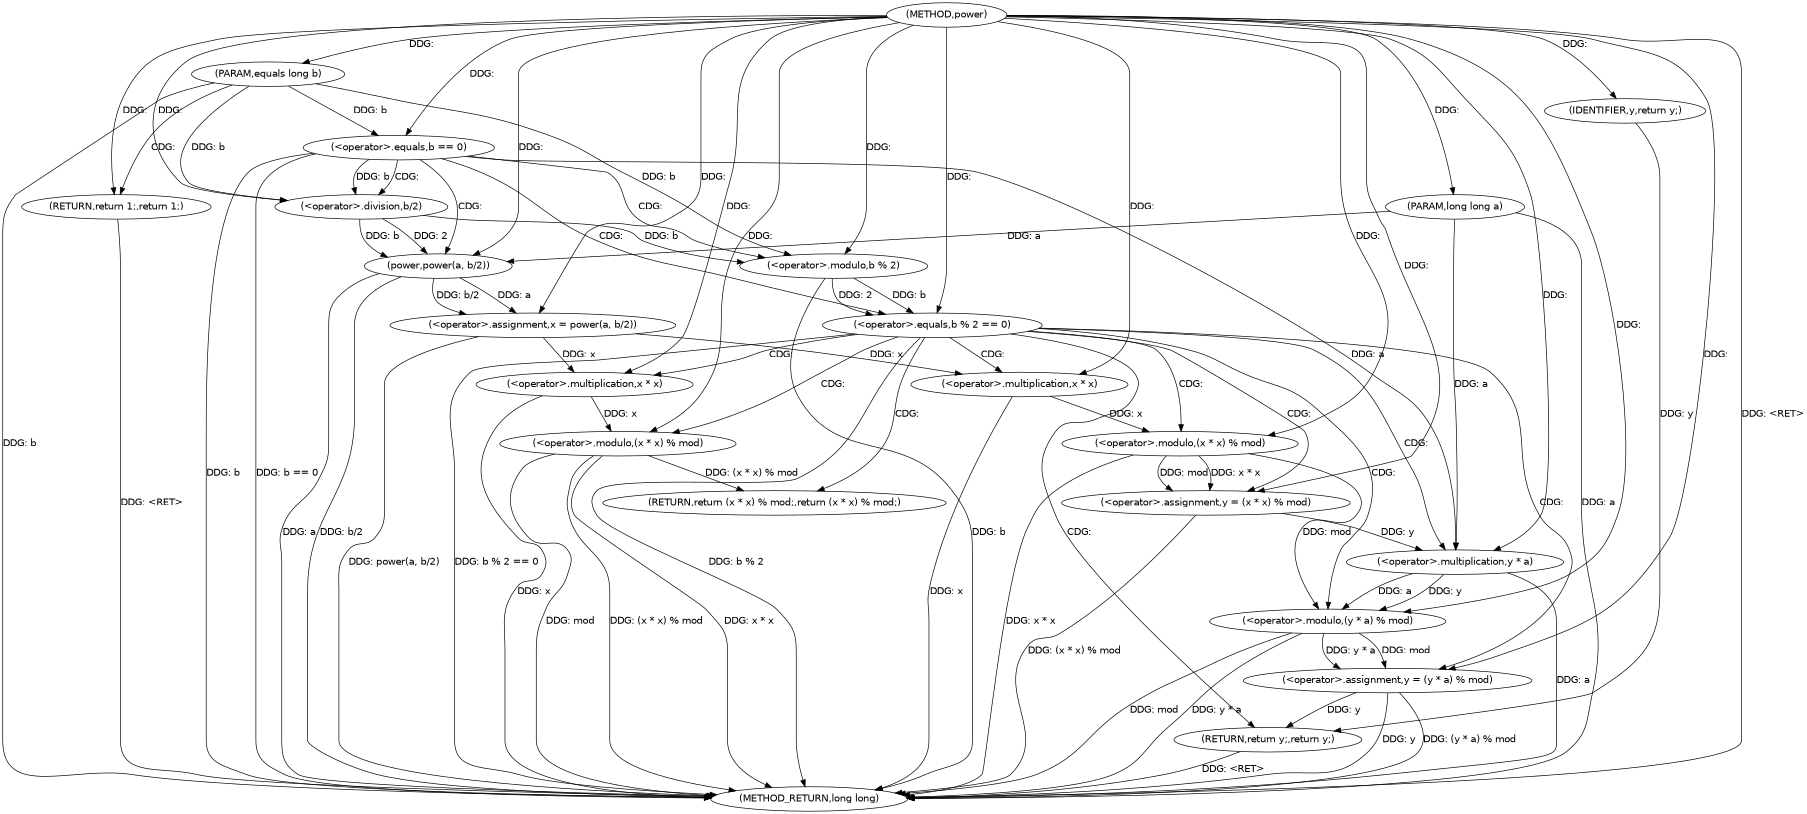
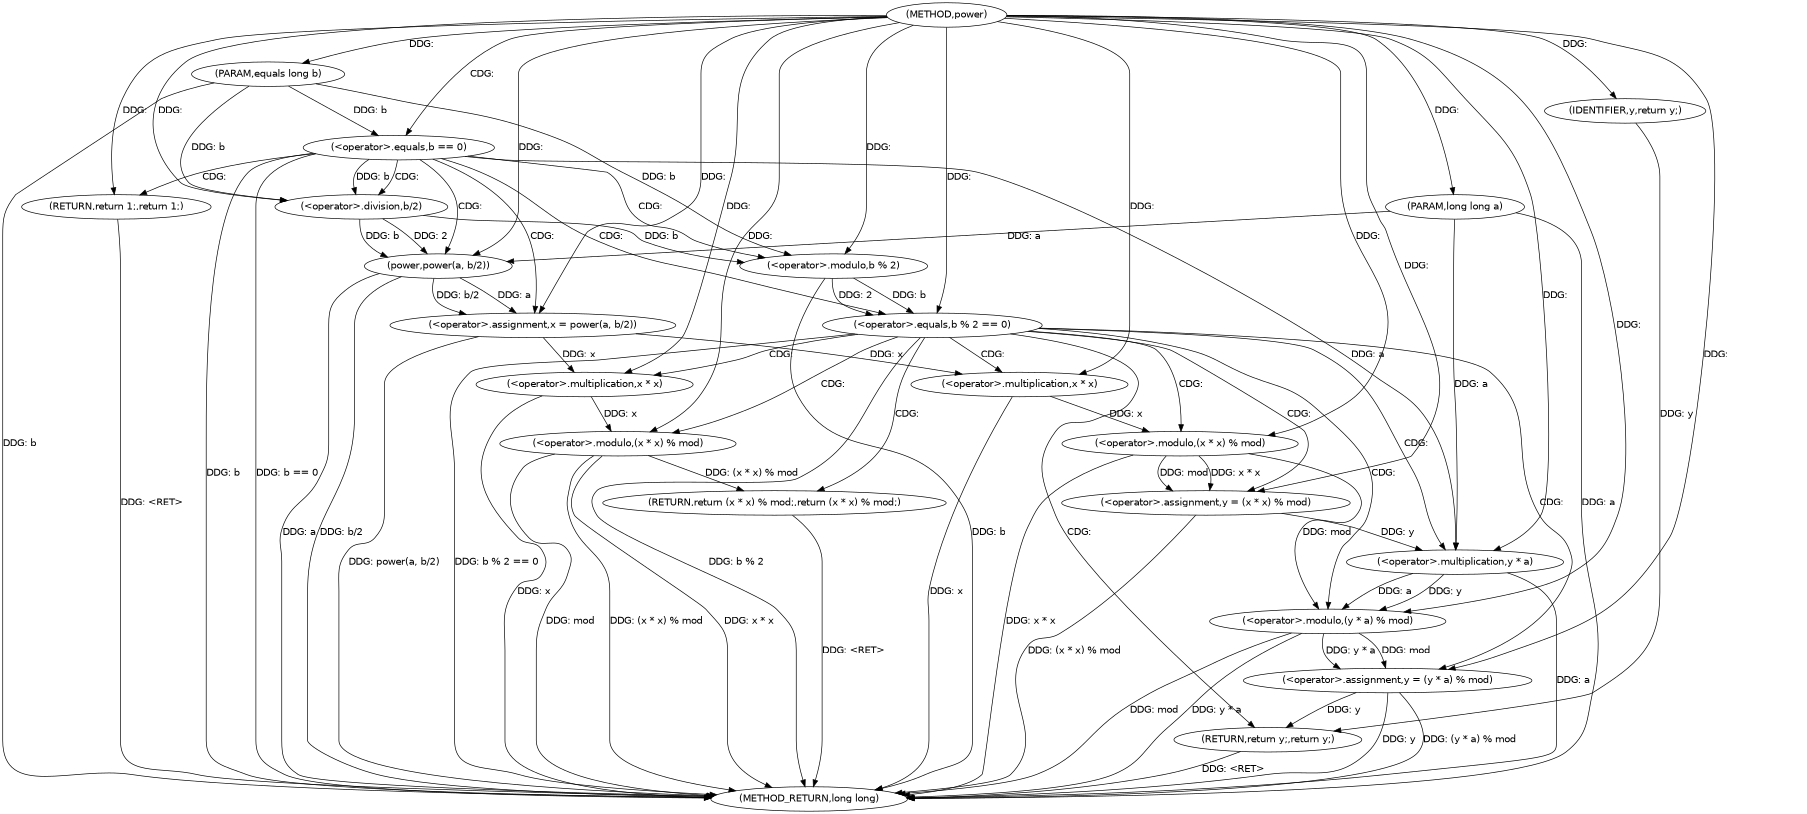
edge "(METHOD,power)" -> "(<operator>.equals,b == 0)": label "DDG: " -> "CDG: "
edge "(PARAM,equals long b)" -> "(RETURN,return 1;,return 1;)": now "(<operator>.equals,b == 0)" -> "(RETURN,return 1;,return 1;)"
edge "(<operator>.equals,b == 0)" -> "(<operator>.assignment,x = power(a, b/2))": added, label "CDG:"
edge "(METHOD,power)" -> "(METHOD_RETURN,long long)": now "(RETURN,return (x * x) % mod;,return (x * x) % mod;)" -> "(METHOD_RETURN,long long)"
